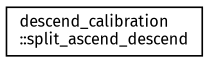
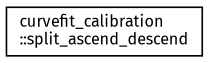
node "descend_calibration ::split_ascend_descend": label "descend_calibration ::split_ascend_descend" -> "curvefit_calibration ::split_ascend_descend"
